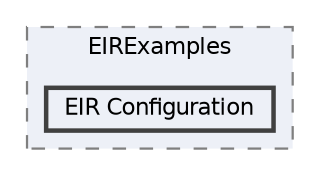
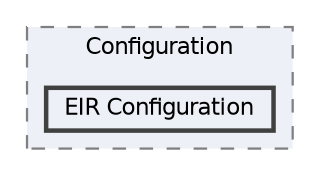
cluster "EIRExamples": label "EIRExamples" -> "Configuration"
